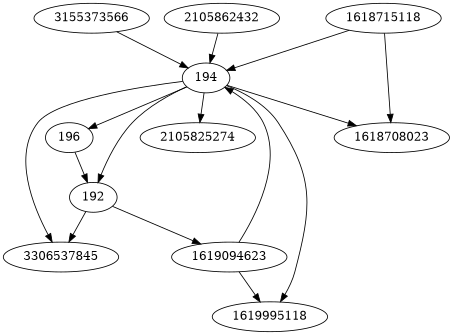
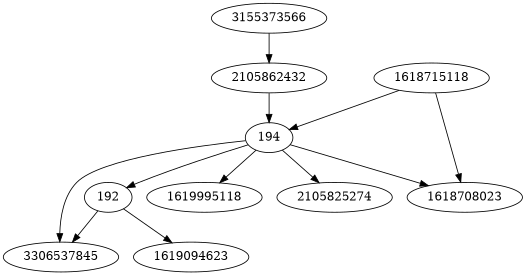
edge "3155373566" -> "194": now "3155373566" -> "2105862432"
node "196": removed
edge "1619094623" -> "194": removed
edge "1619094623" -> "1619995118": removed
